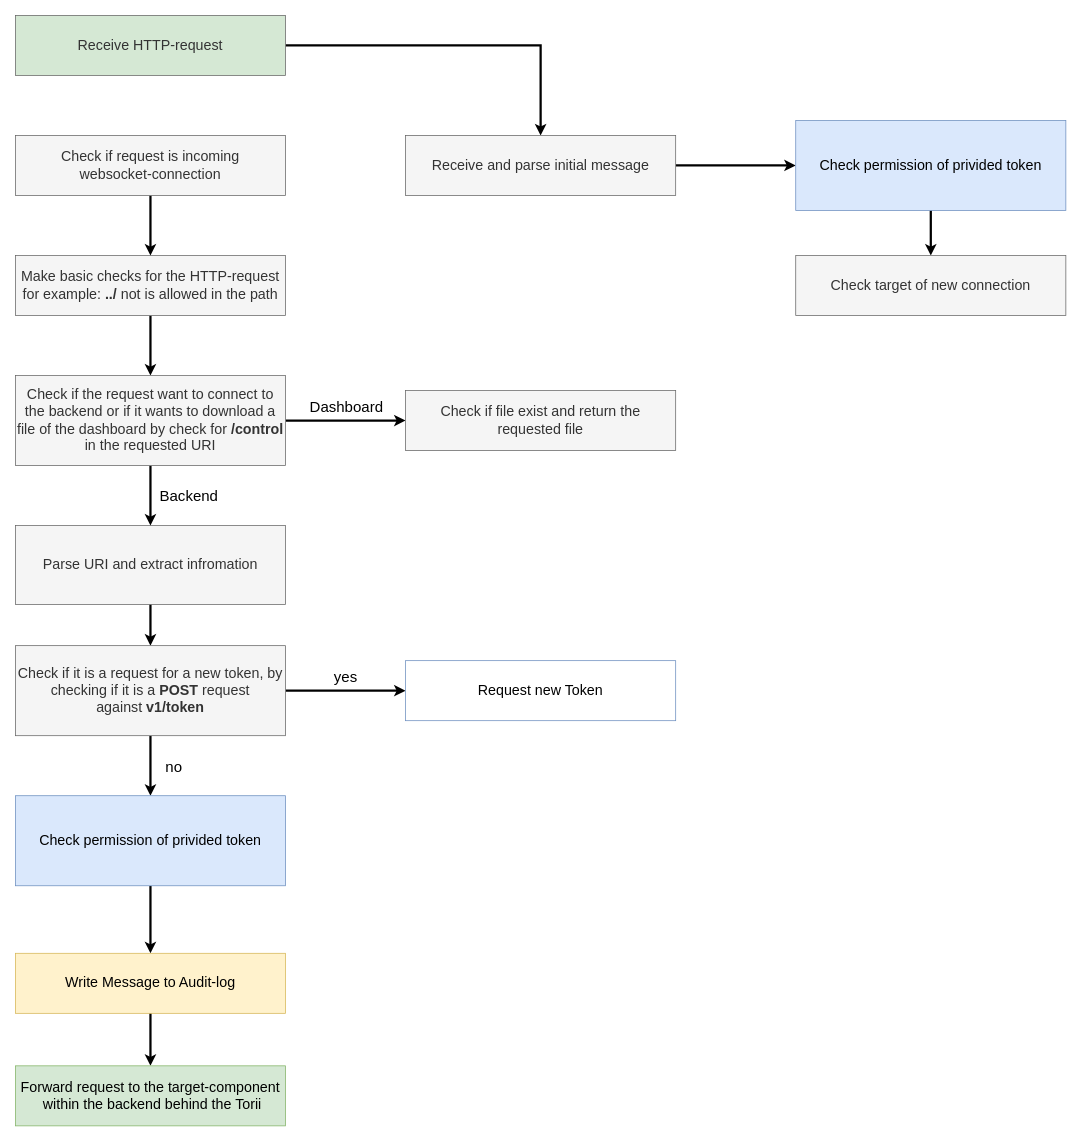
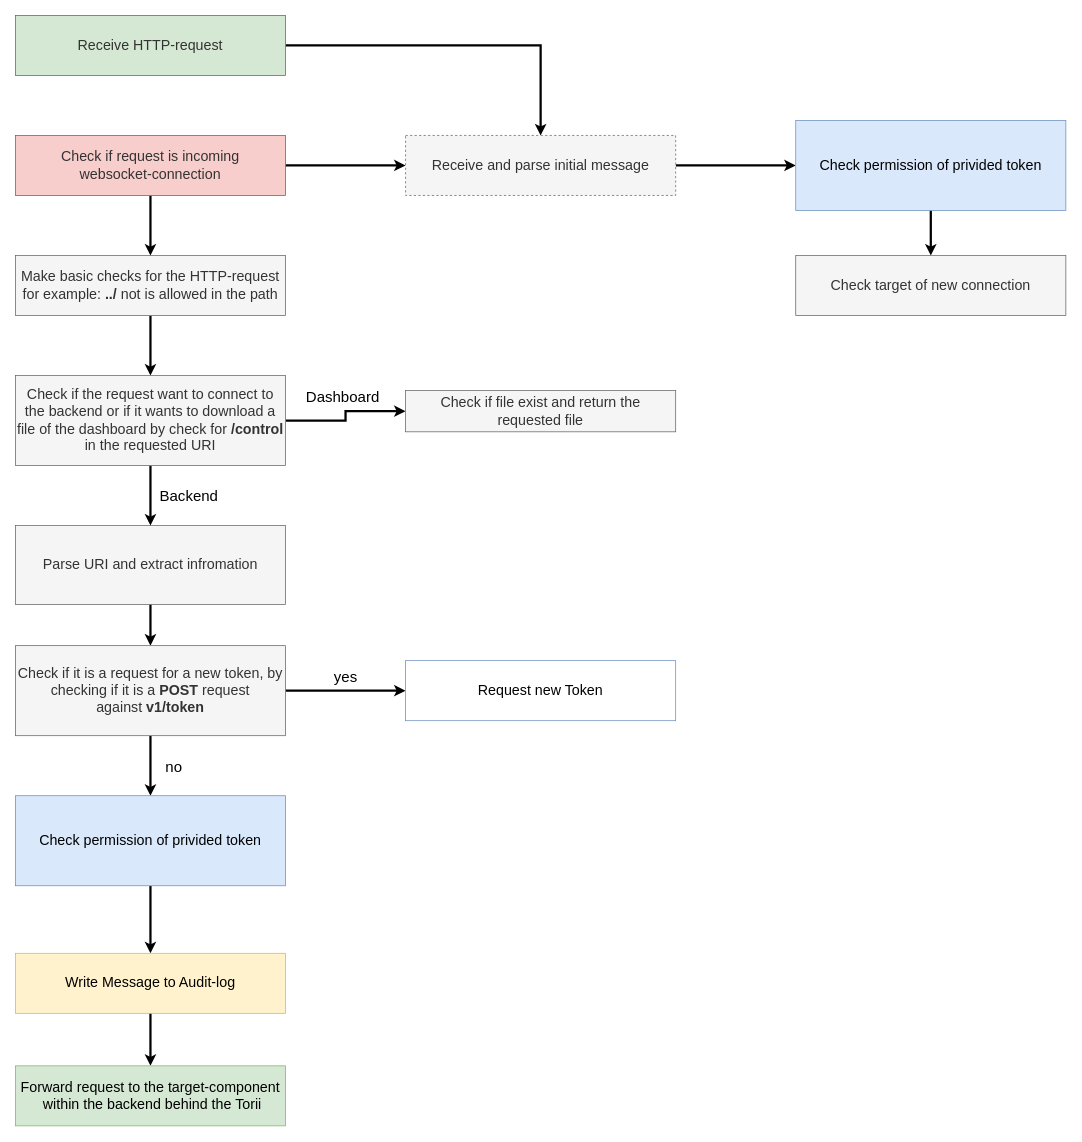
node "Check if request is incoming websocket-connection": fillcolor #f5f5f5 -> #f8cecc
edge "Check if request is incoming websocket-connection" -> "Receive and parse initial message": added
node "Receive and parse initial message": style solid -> dashed
node "Check if file exist and return the requested file": size 270x60 -> 270x41
